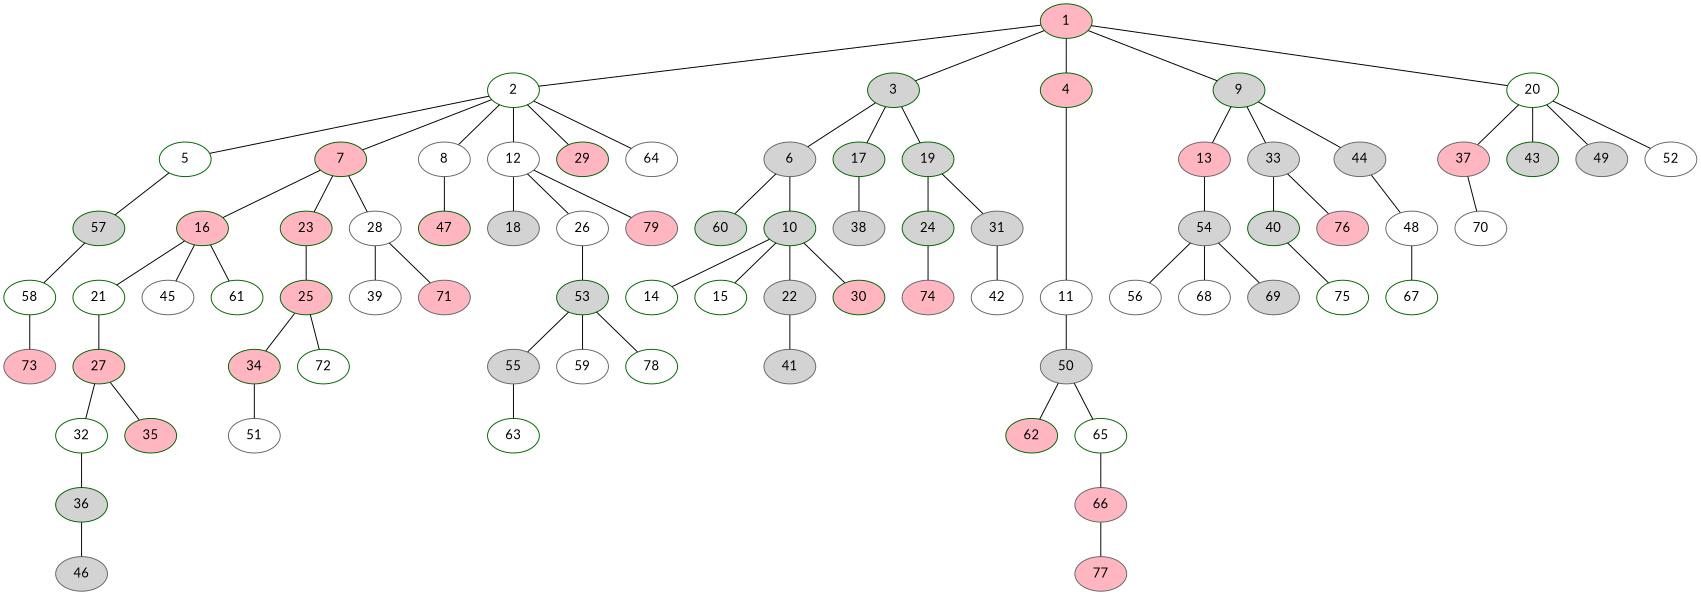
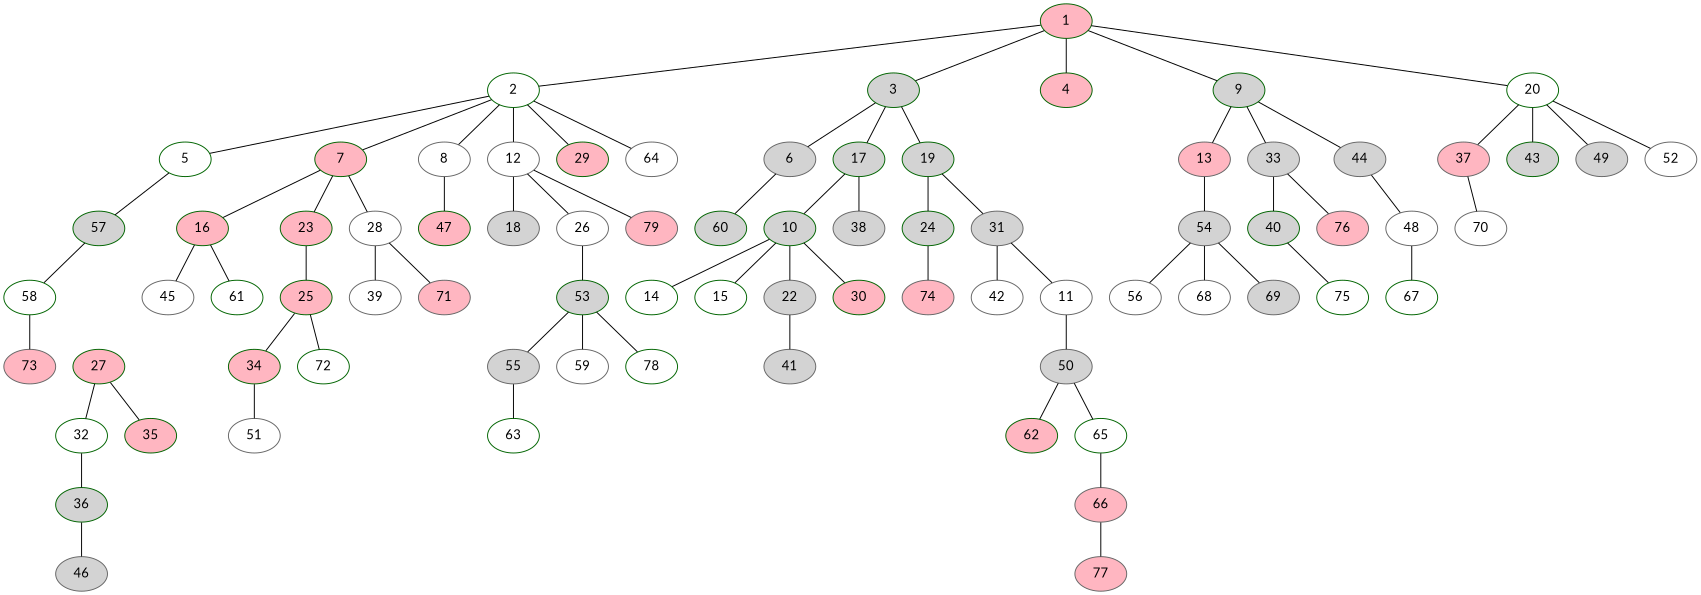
edge "6" -- "10": now "17" -- "10"
edge "4" -- "11": now "31" -- "11"
node "21": removed
